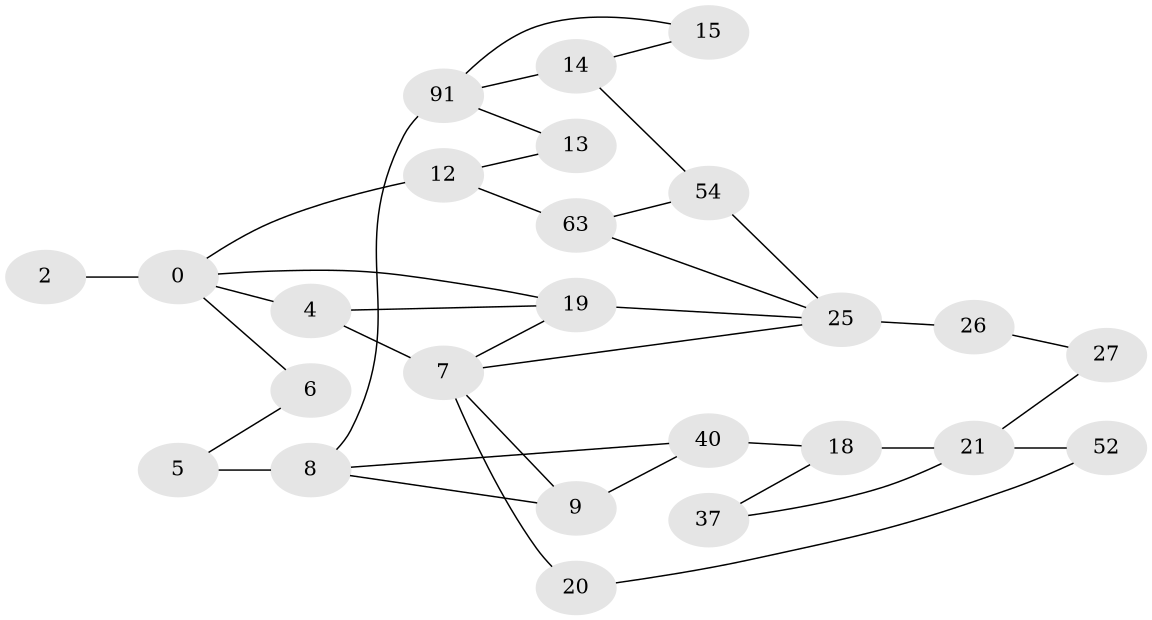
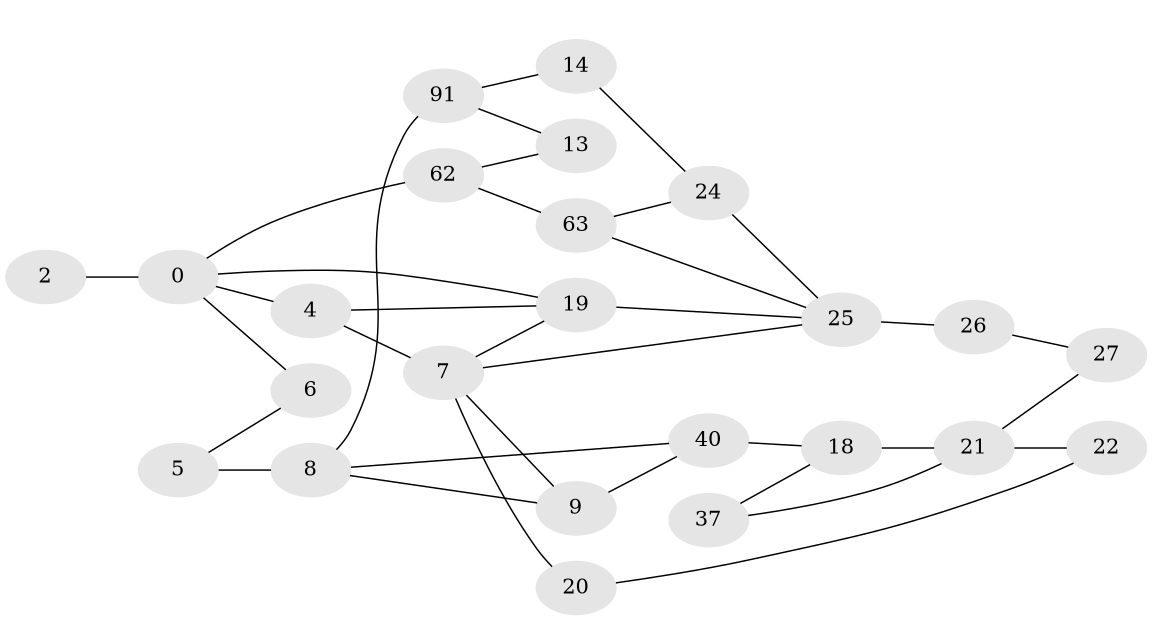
node "15": removed
node "12": label "12" -> "62"
node "54": label "54" -> "24"
node "52": label "52" -> "22"
